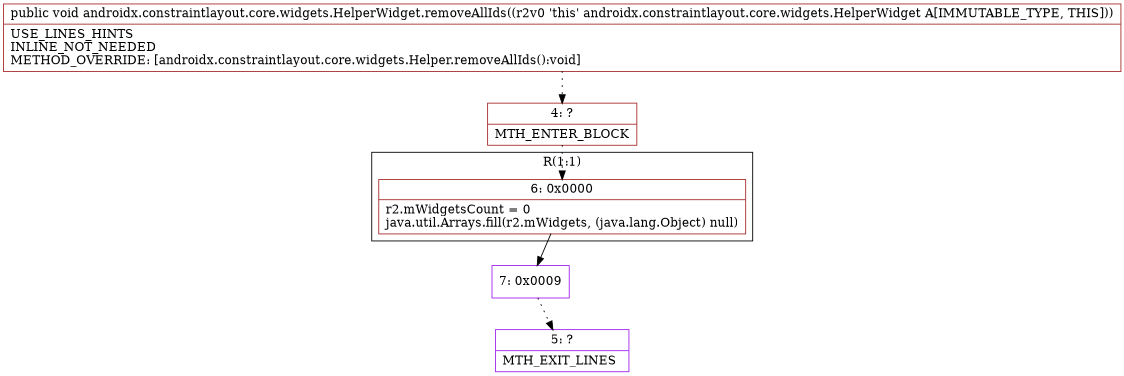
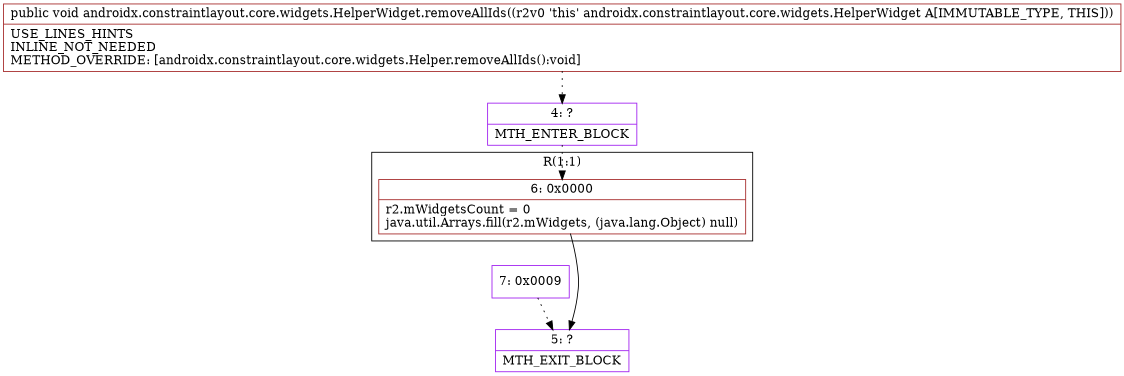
node "4: ?": color brown -> purple
edge "6: 0x0000" -> "7: 0x0009": now "6: 0x0000" -> "5: ?"
node "5: ?": text "MTH_EXIT_LINES" -> "MTH_EXIT_BLOCK"
